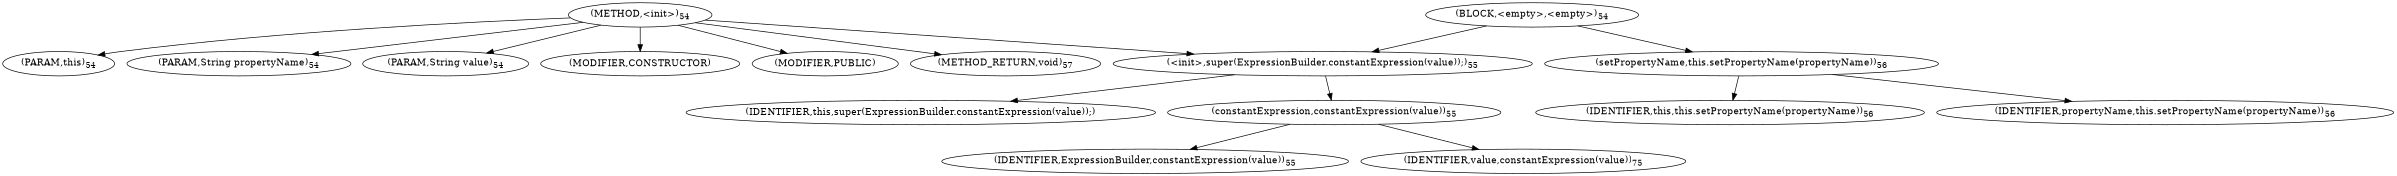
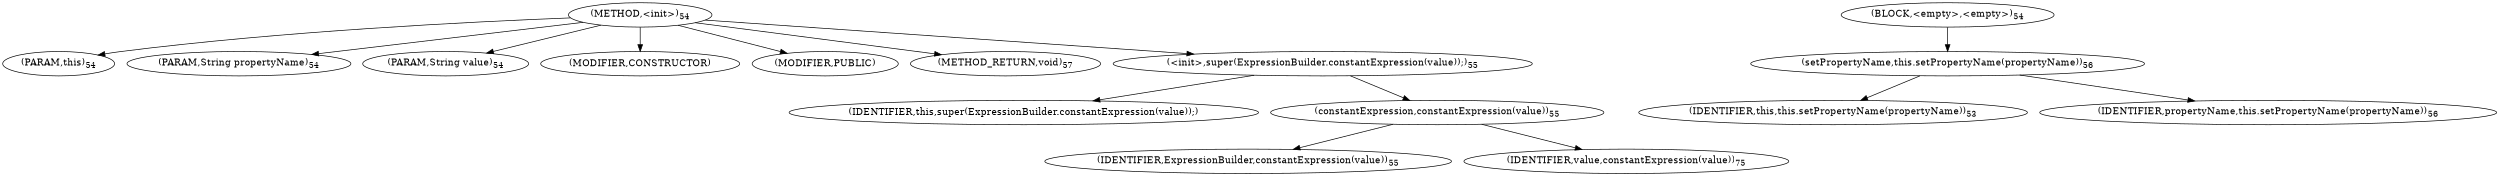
edge "(BLOCK,<empty>,<empty>)" -> "(<init>,super(ExpressionBuilder.constantExpression(value));)": removed
node "(IDENTIFIER,this,this.setPropertyName(propertyName))": text "56" -> "53"
